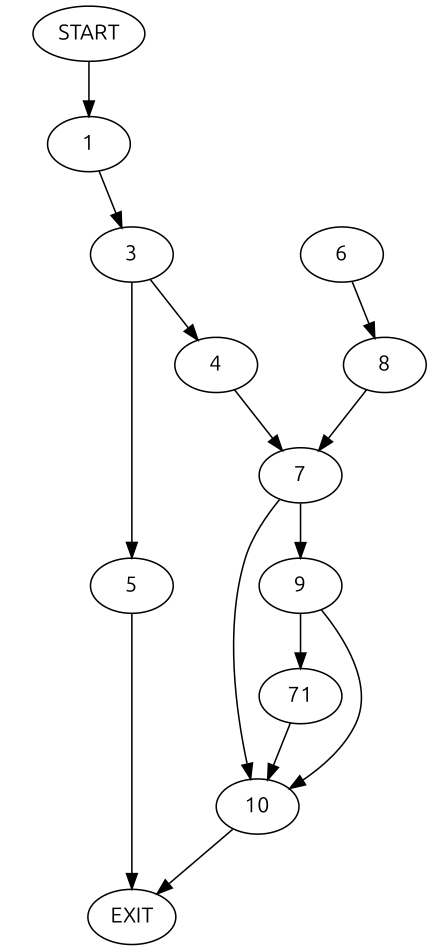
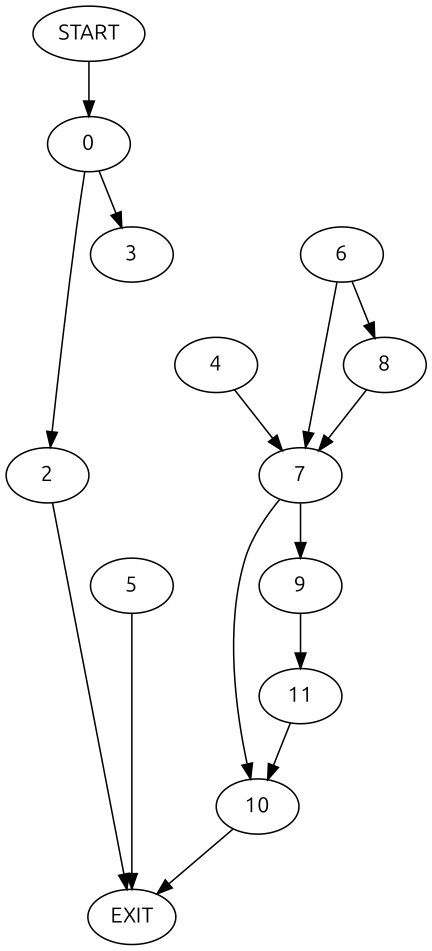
node "1": label "1" -> "0"
edge "3" -> "4": removed
edge "6" -> "7": added
edge "3" -> "5": removed
node "2": added
node "71": label "71" -> "11"
edge "9" -> "10": removed
